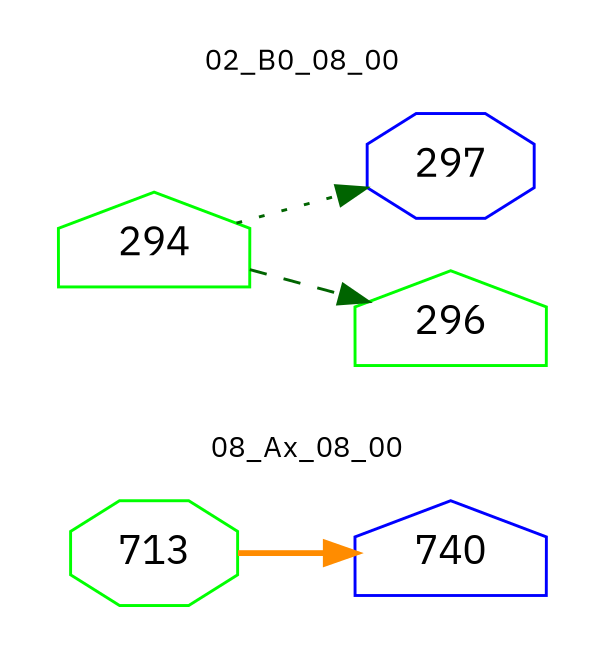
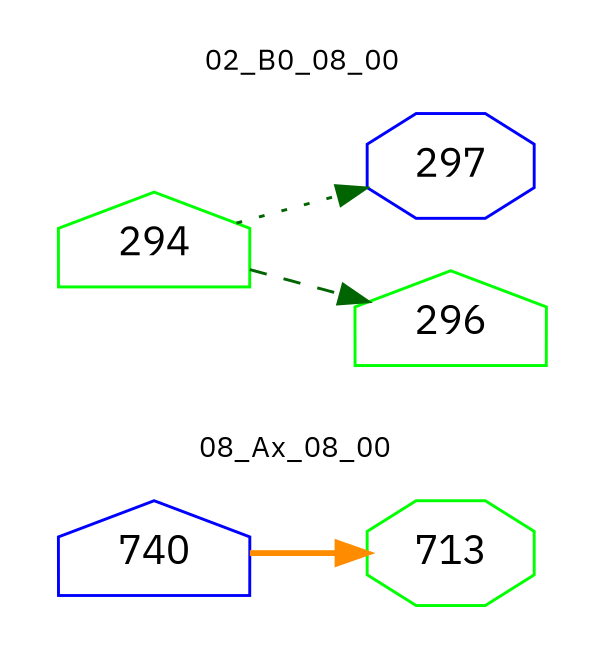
edge "713" -> "740": reversed
